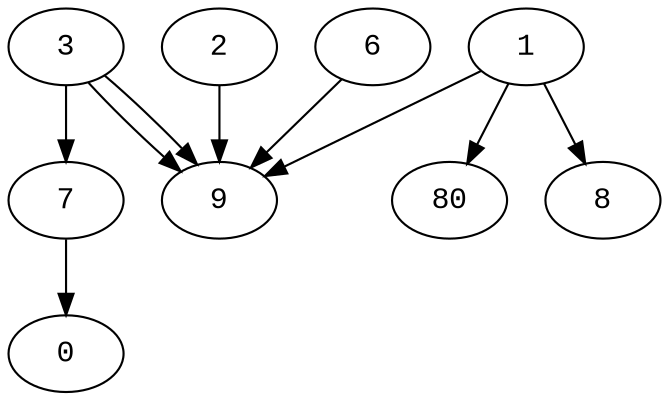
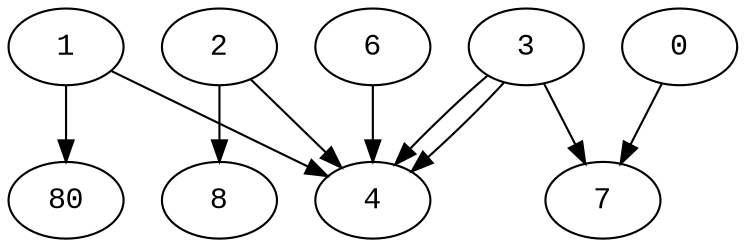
edge "1" -> "8": now "2" -> "8"
node "9": label "9" -> "4"
edge "7" -> "0": reversed
